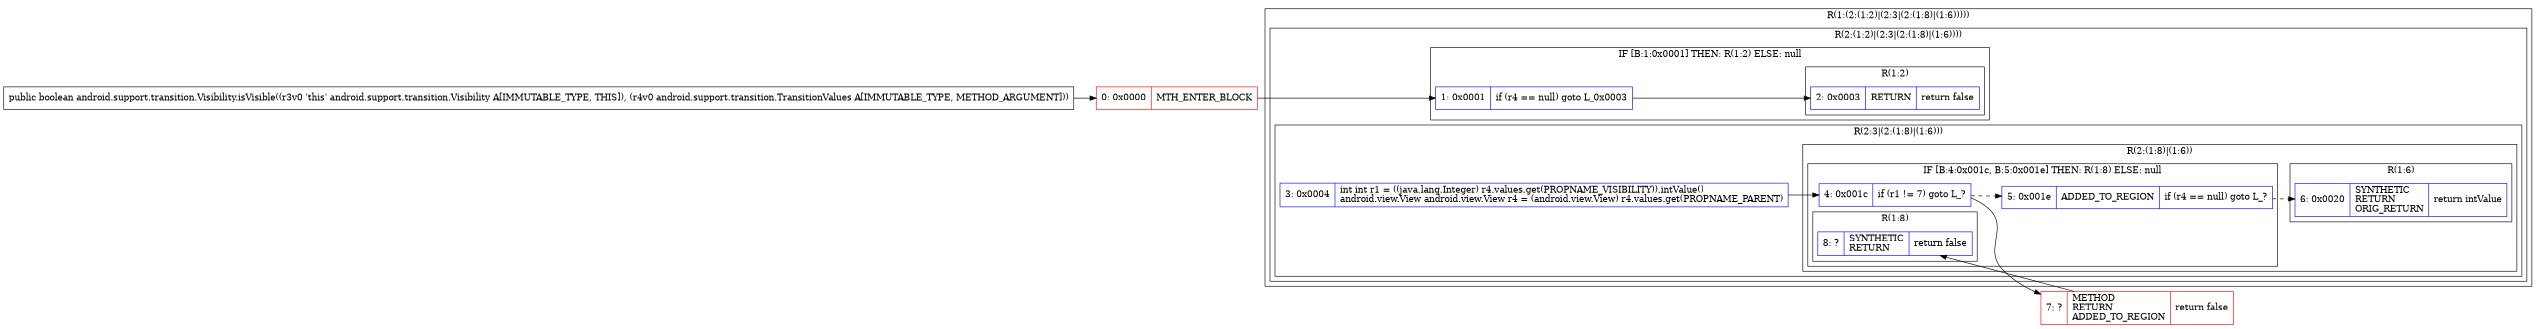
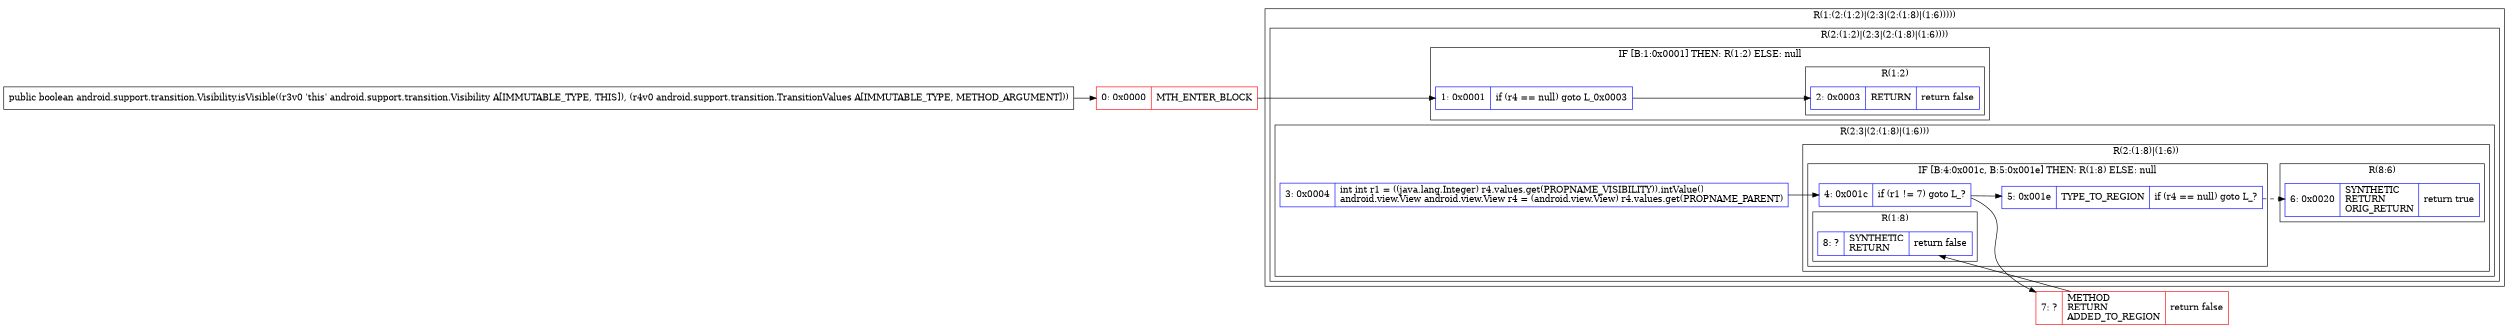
cluster "R(1:6)": label "R(1:6)" -> "R(8:6)"
edge "4: 0x001c" -> "5: 0x001e": style dashed -> solid
node "5: 0x001e": text "ADDED_TO_REGION" -> "TYPE_TO_REGION"
node "6: 0x0020": text "return intValue" -> "return true"
